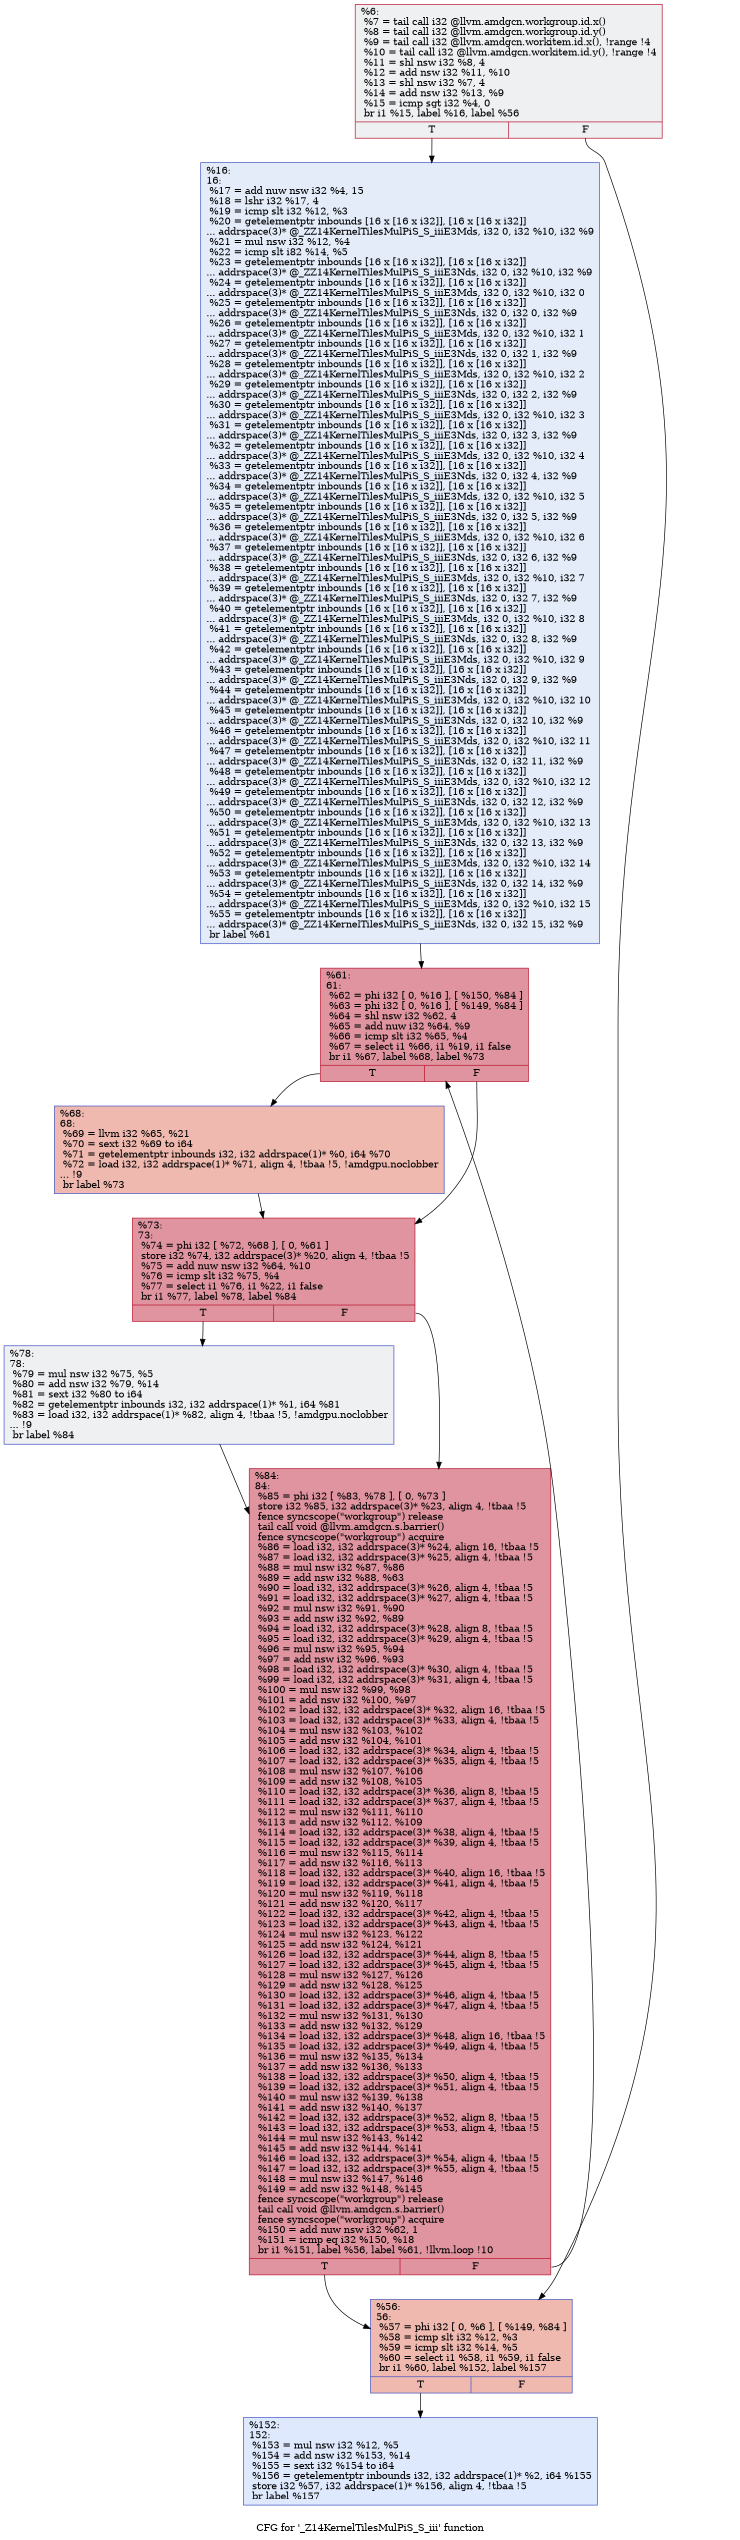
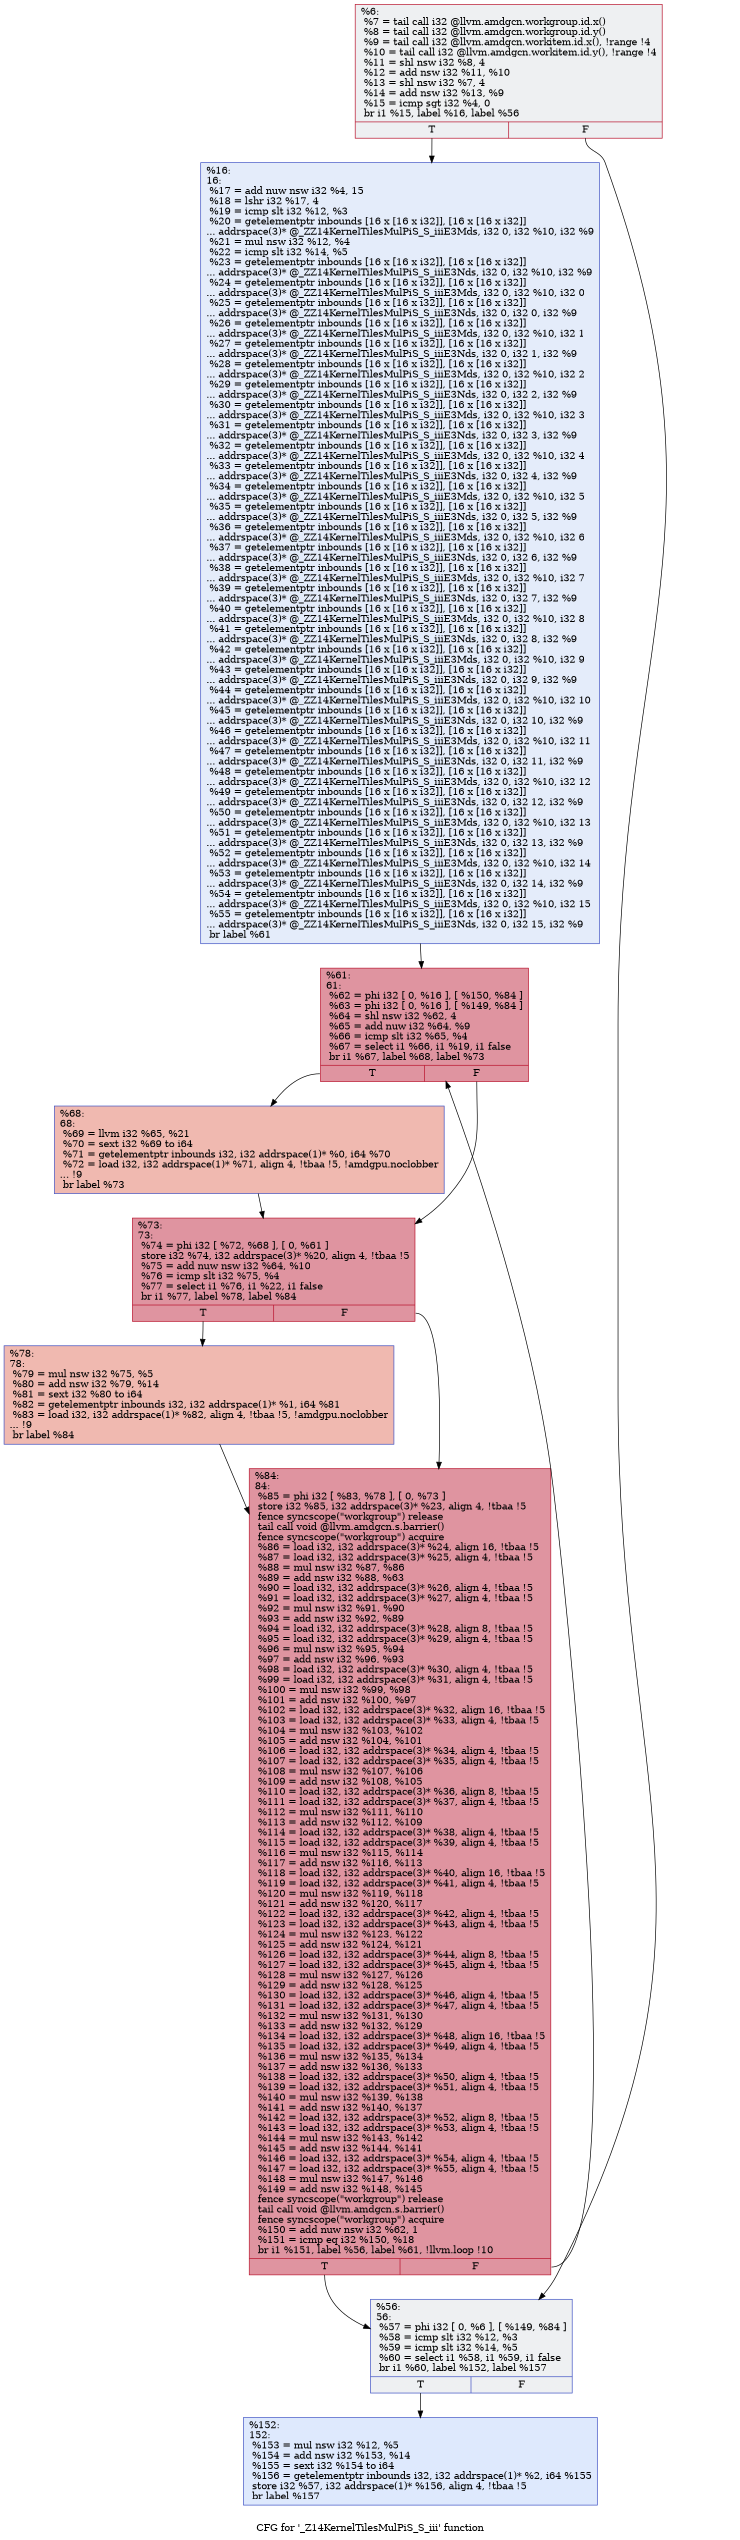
node "%16:": text "%22 = icmp slt i82 %14, %5" -> "%22 = icmp slt i32 %14, %5"
node "%78:": fillcolor #d9dce170 -> #de614d70
node "%56:": fillcolor #de614d70 -> #d9dce170
